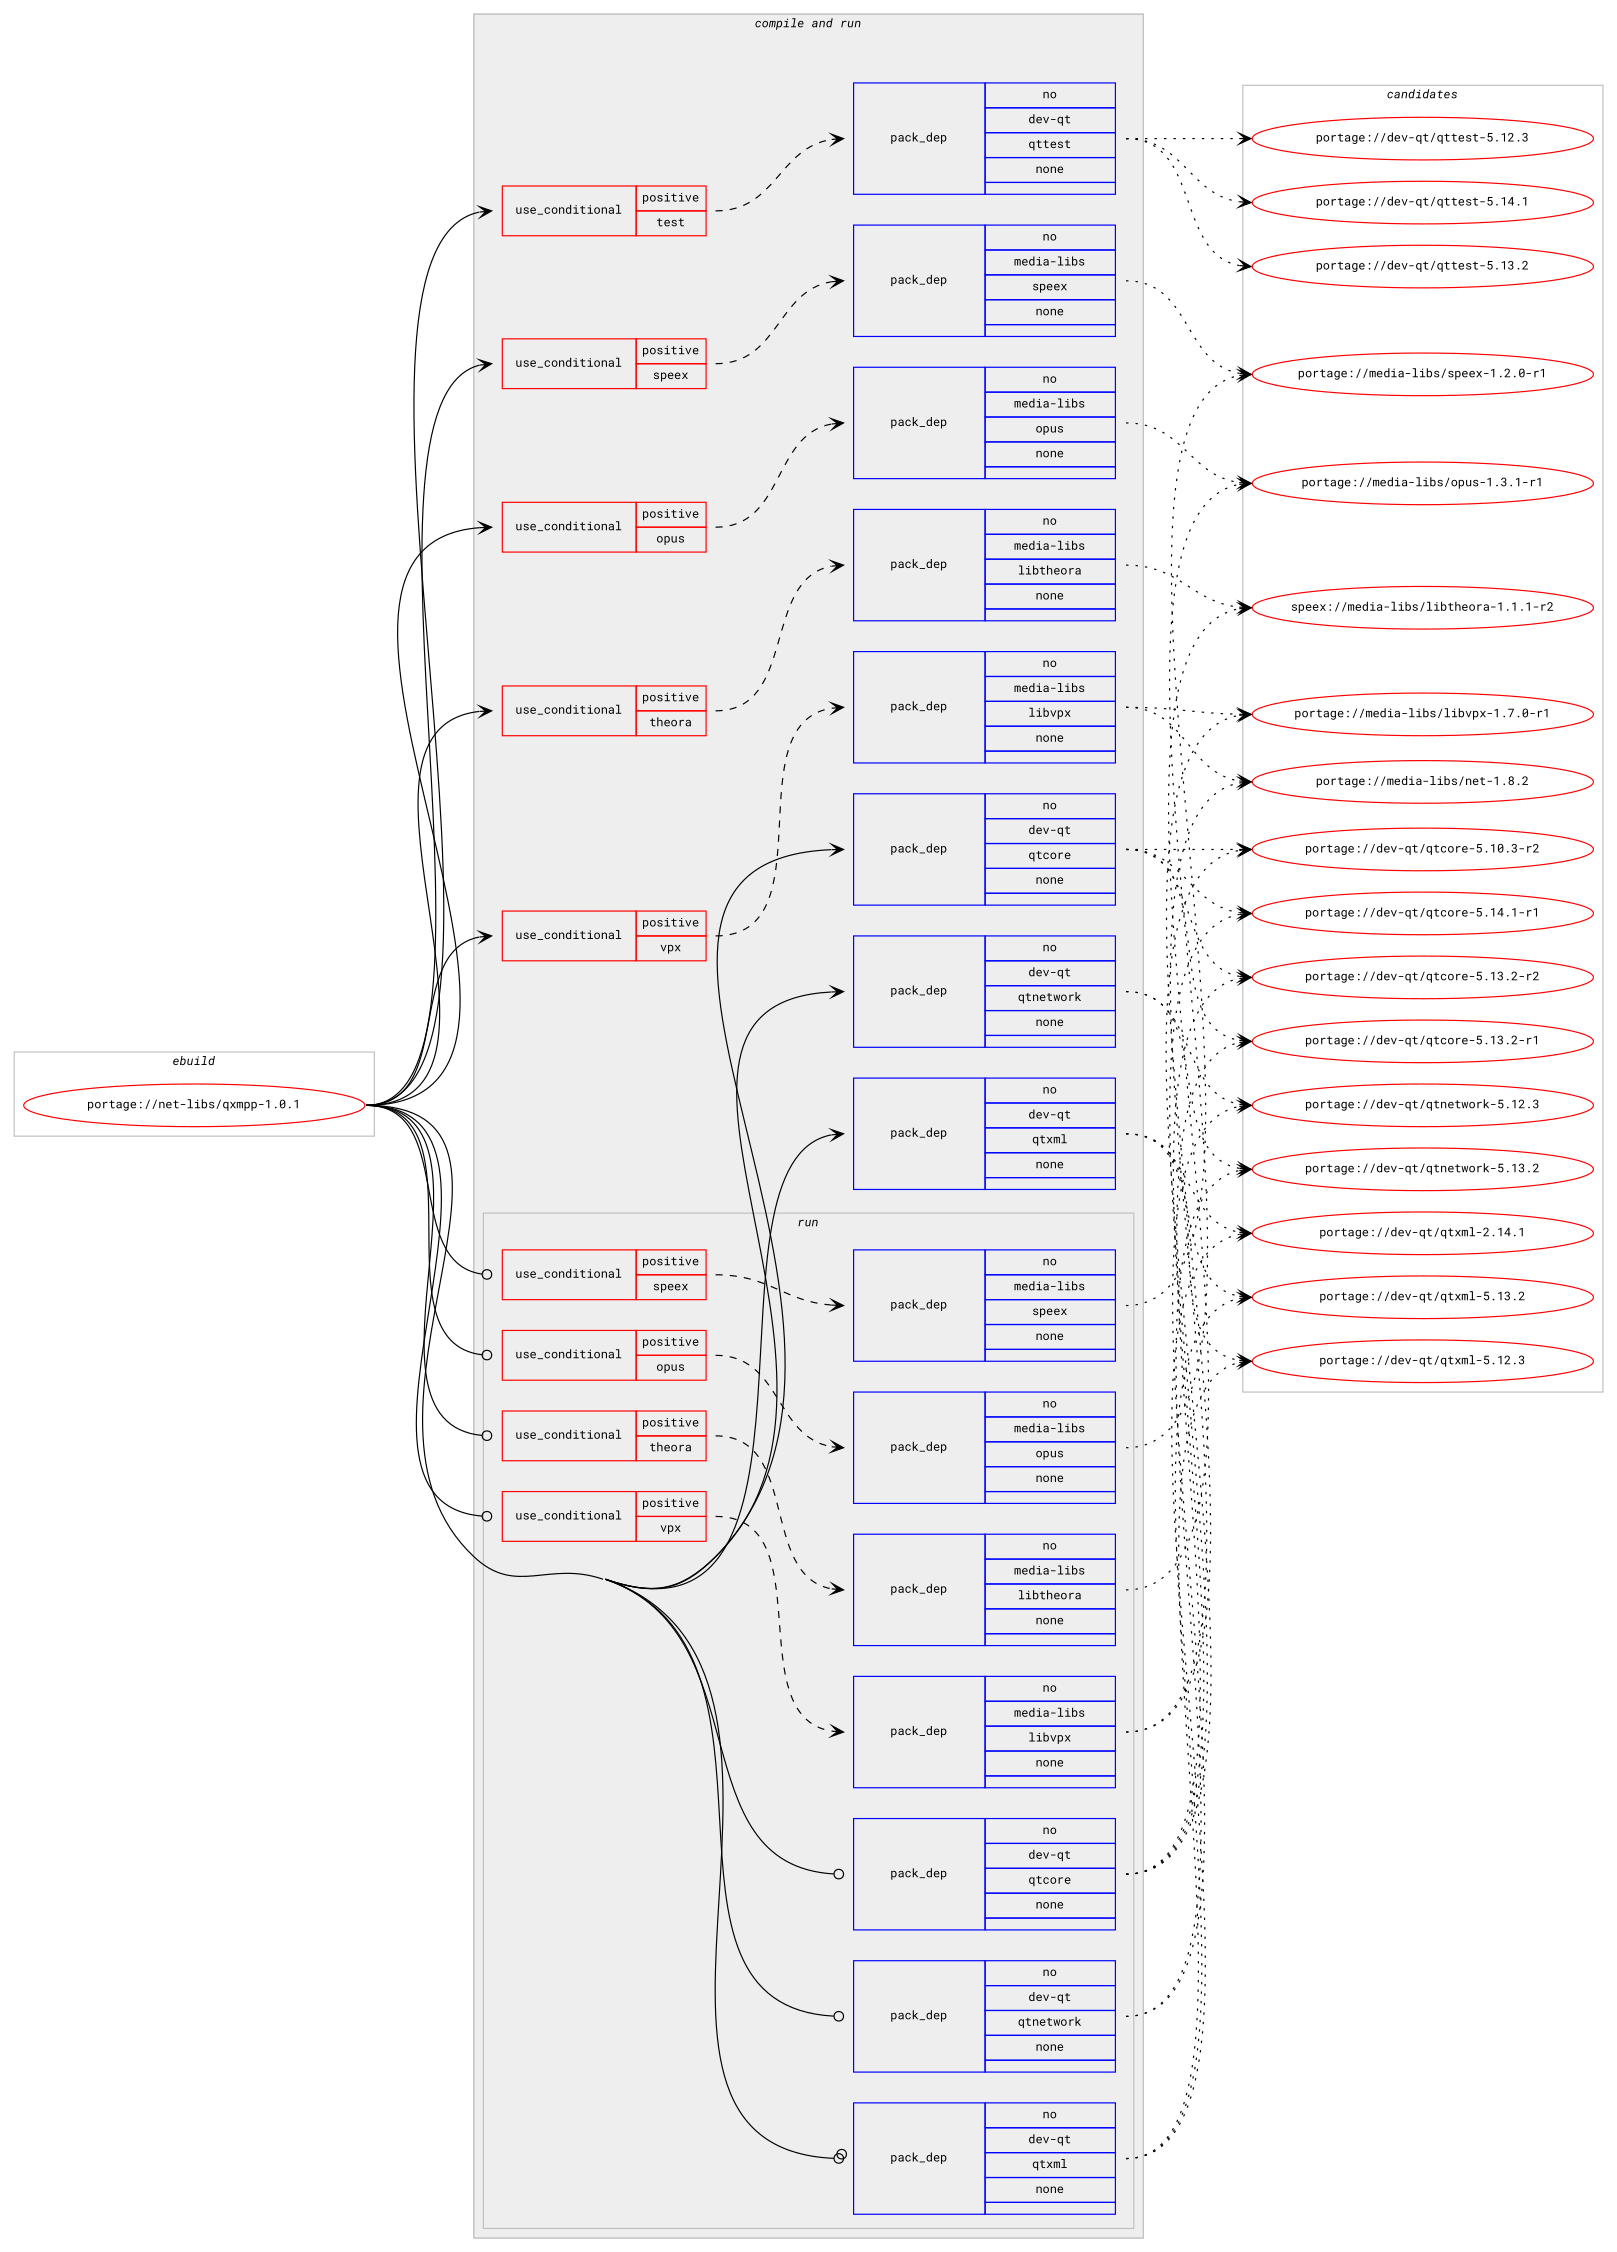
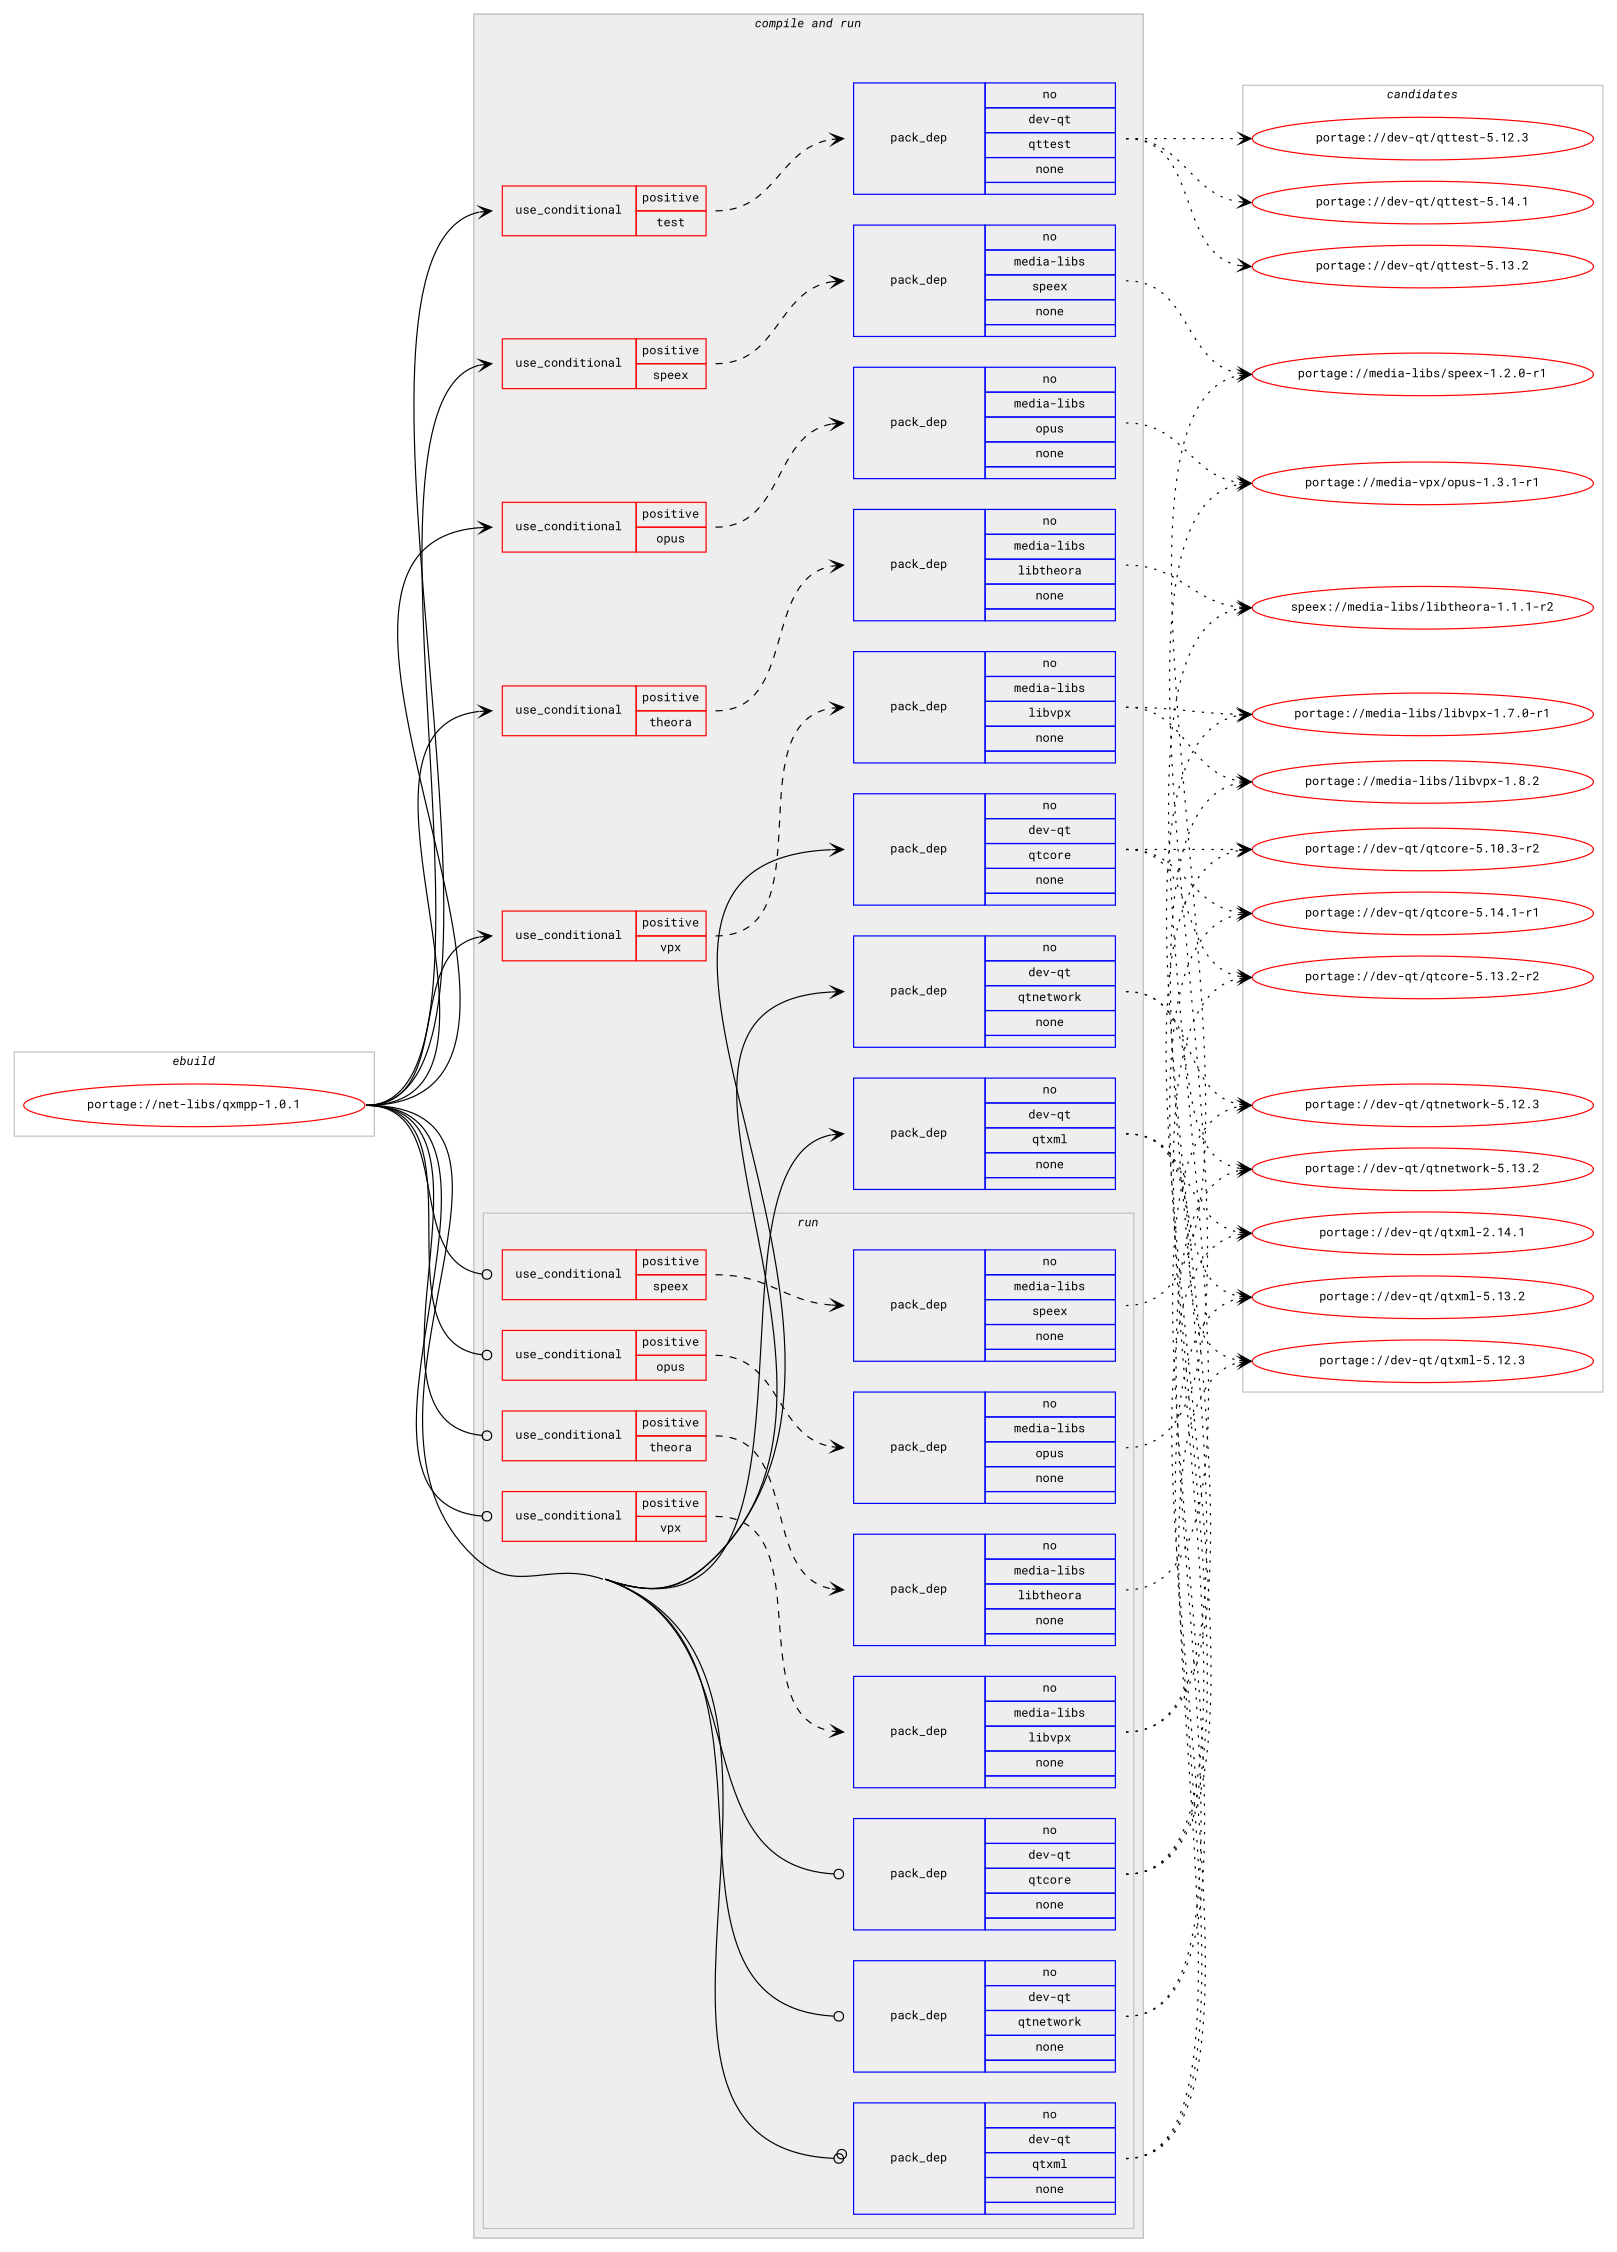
node "portage://media-libs/opus-1.3.1-r1": label "portage://media-libs/opus-1.3.1-r1" -> "portage://media-vpx/opus-1.3.1-r1"
node "portage://media-libs/net-1.8.2": label "portage://media-libs/net-1.8.2" -> "portage://media-libs/libvpx-1.8.2"
node "portage://dev-qt/qtcore-5.13.2-r1": removed
